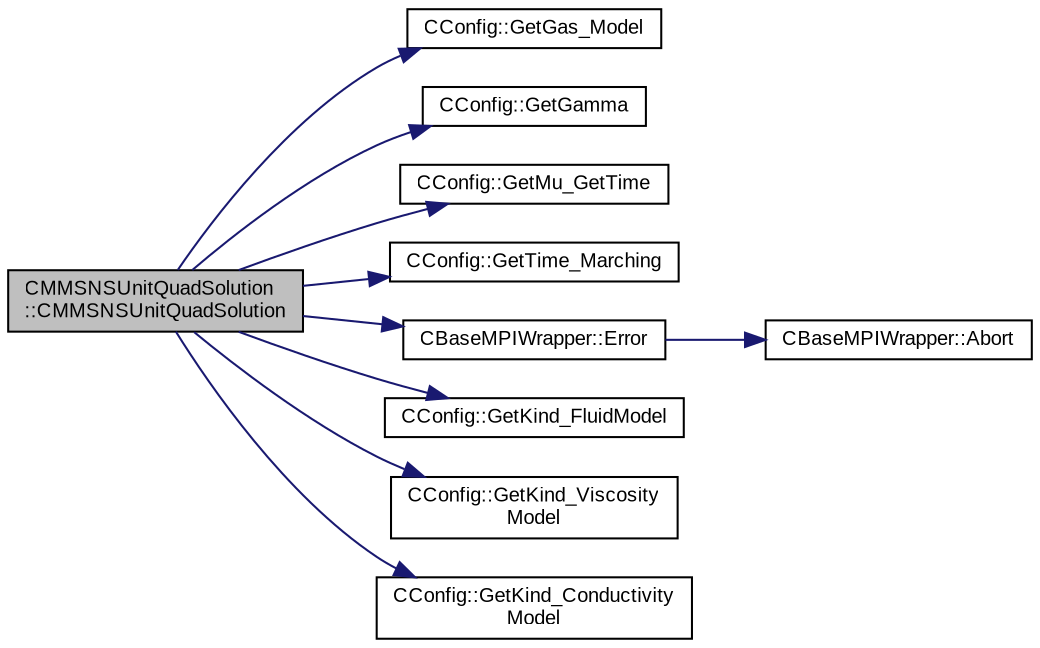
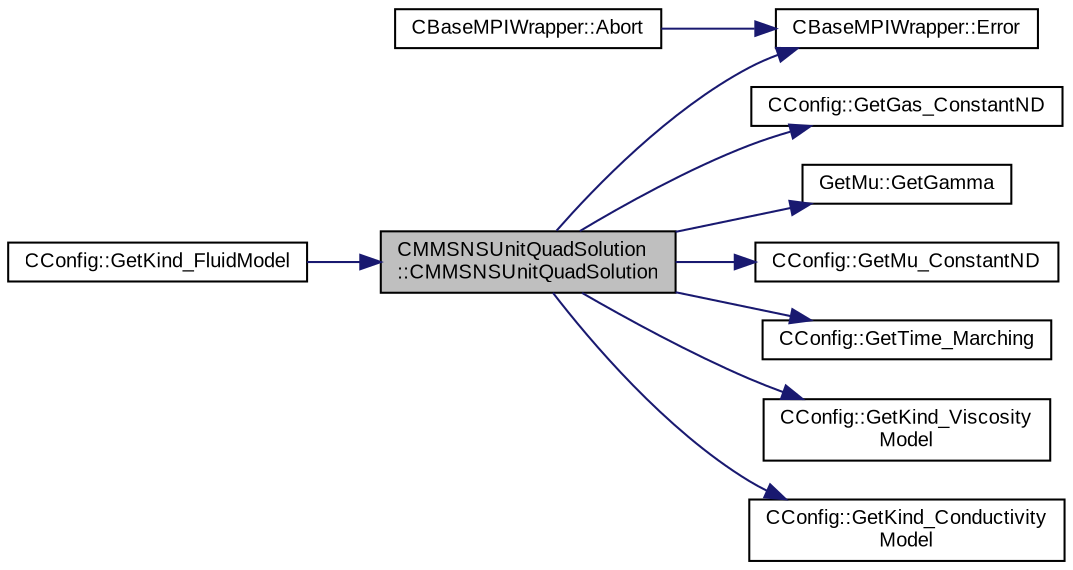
node "CConfig::GetGas_Model": label "CConfig::GetGas_Model" -> "CConfig::GetGas_ConstantND"
node "CConfig::GetGamma": label "CConfig::GetGamma" -> "GetMu::GetGamma"
node "CConfig::GetMu_GetTime": label "CConfig::GetMu_GetTime" -> "CConfig::GetMu_ConstantND"
edge "CBaseMPIWrapper::Error" -> "CBaseMPIWrapper::Abort": reversed
edge "CMMSNSUnitQuadSolution ::CMMSNSUnitQuadSolution" -> "CConfig::GetKind_FluidModel": reversed
